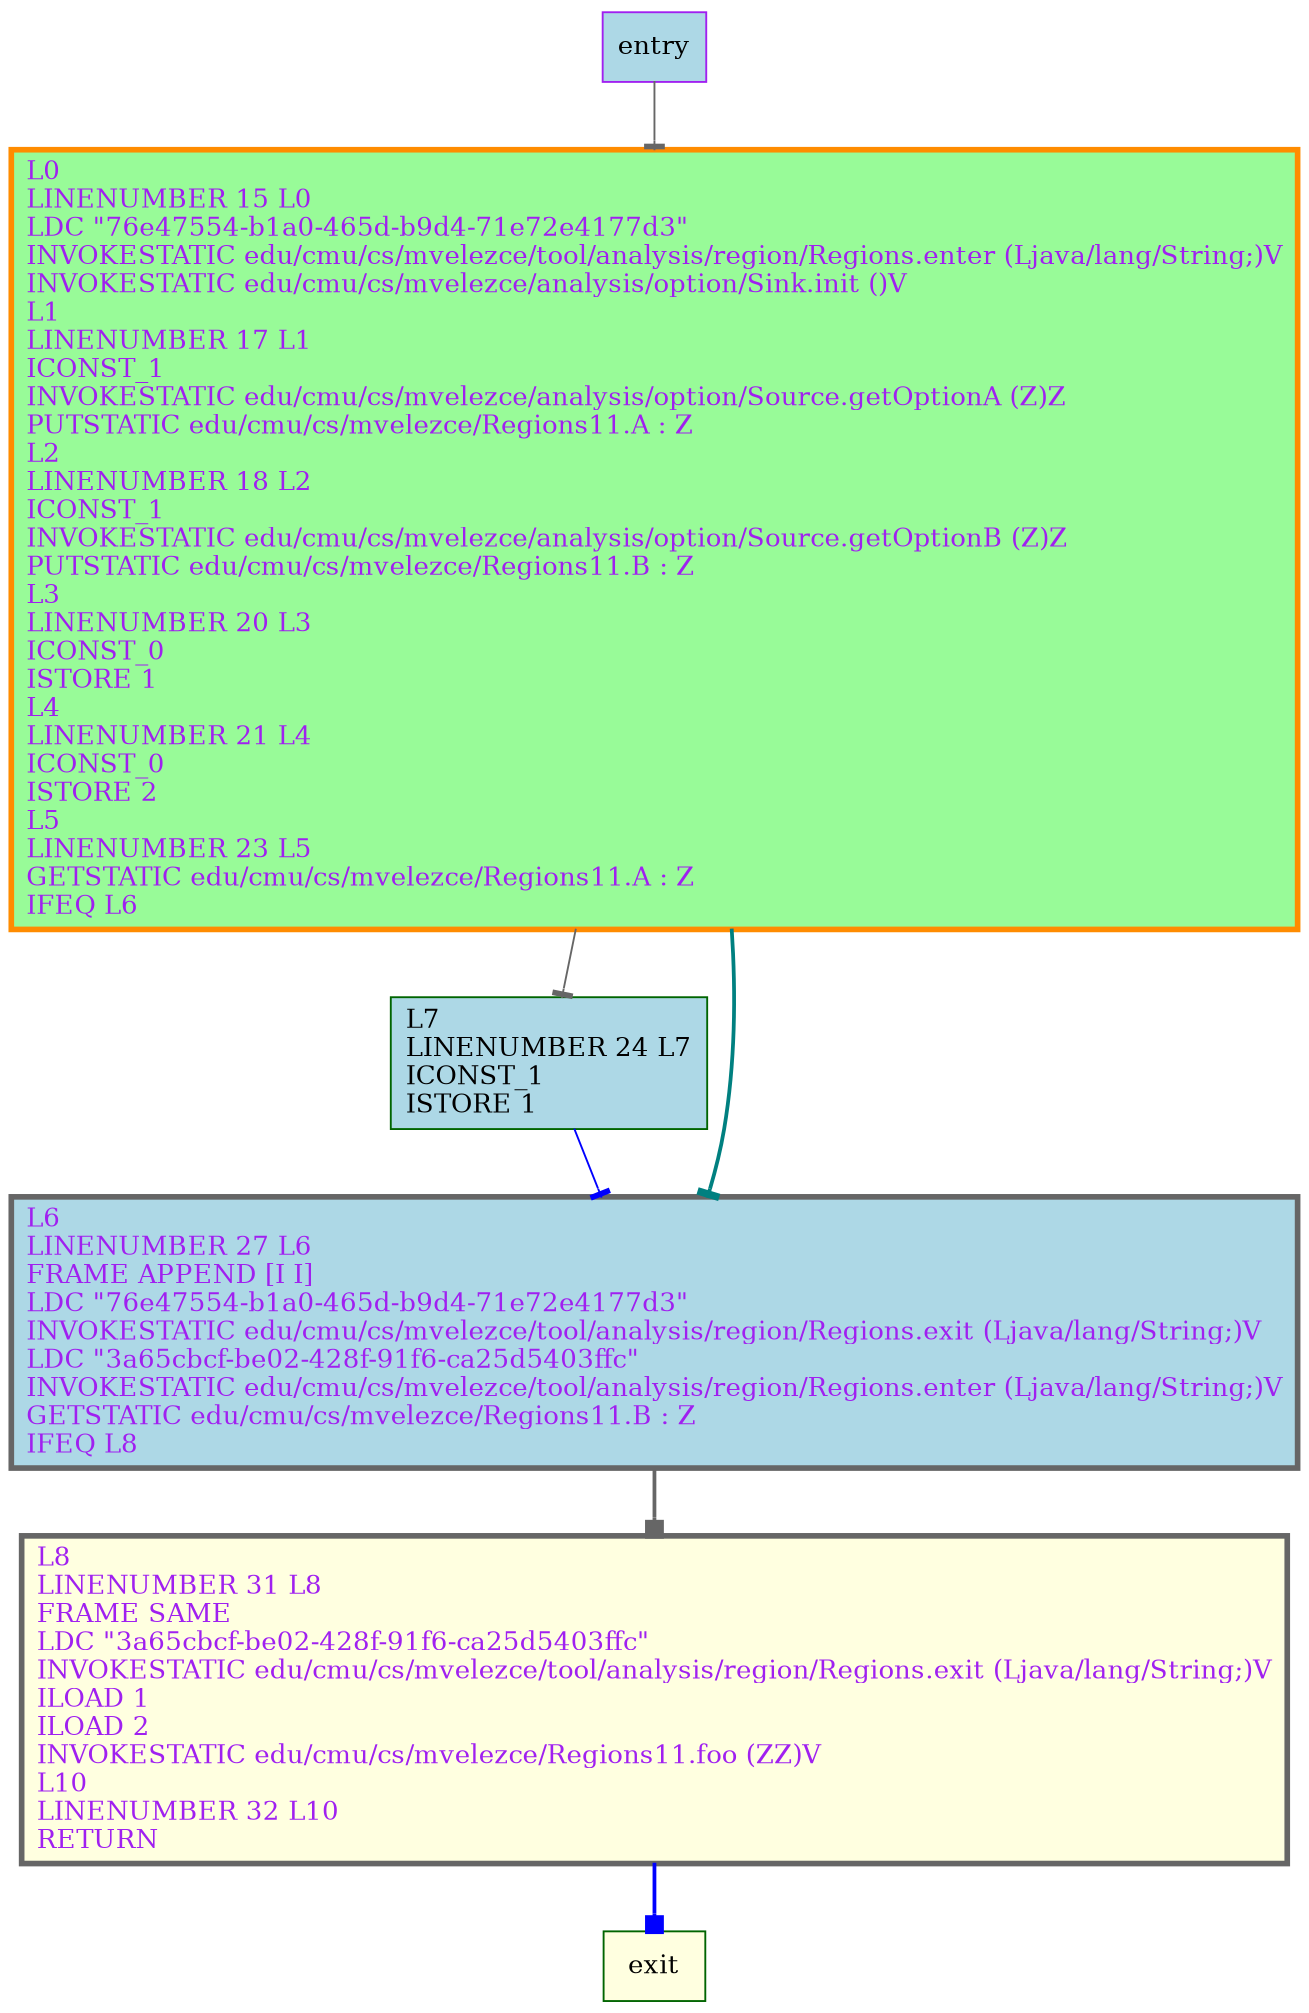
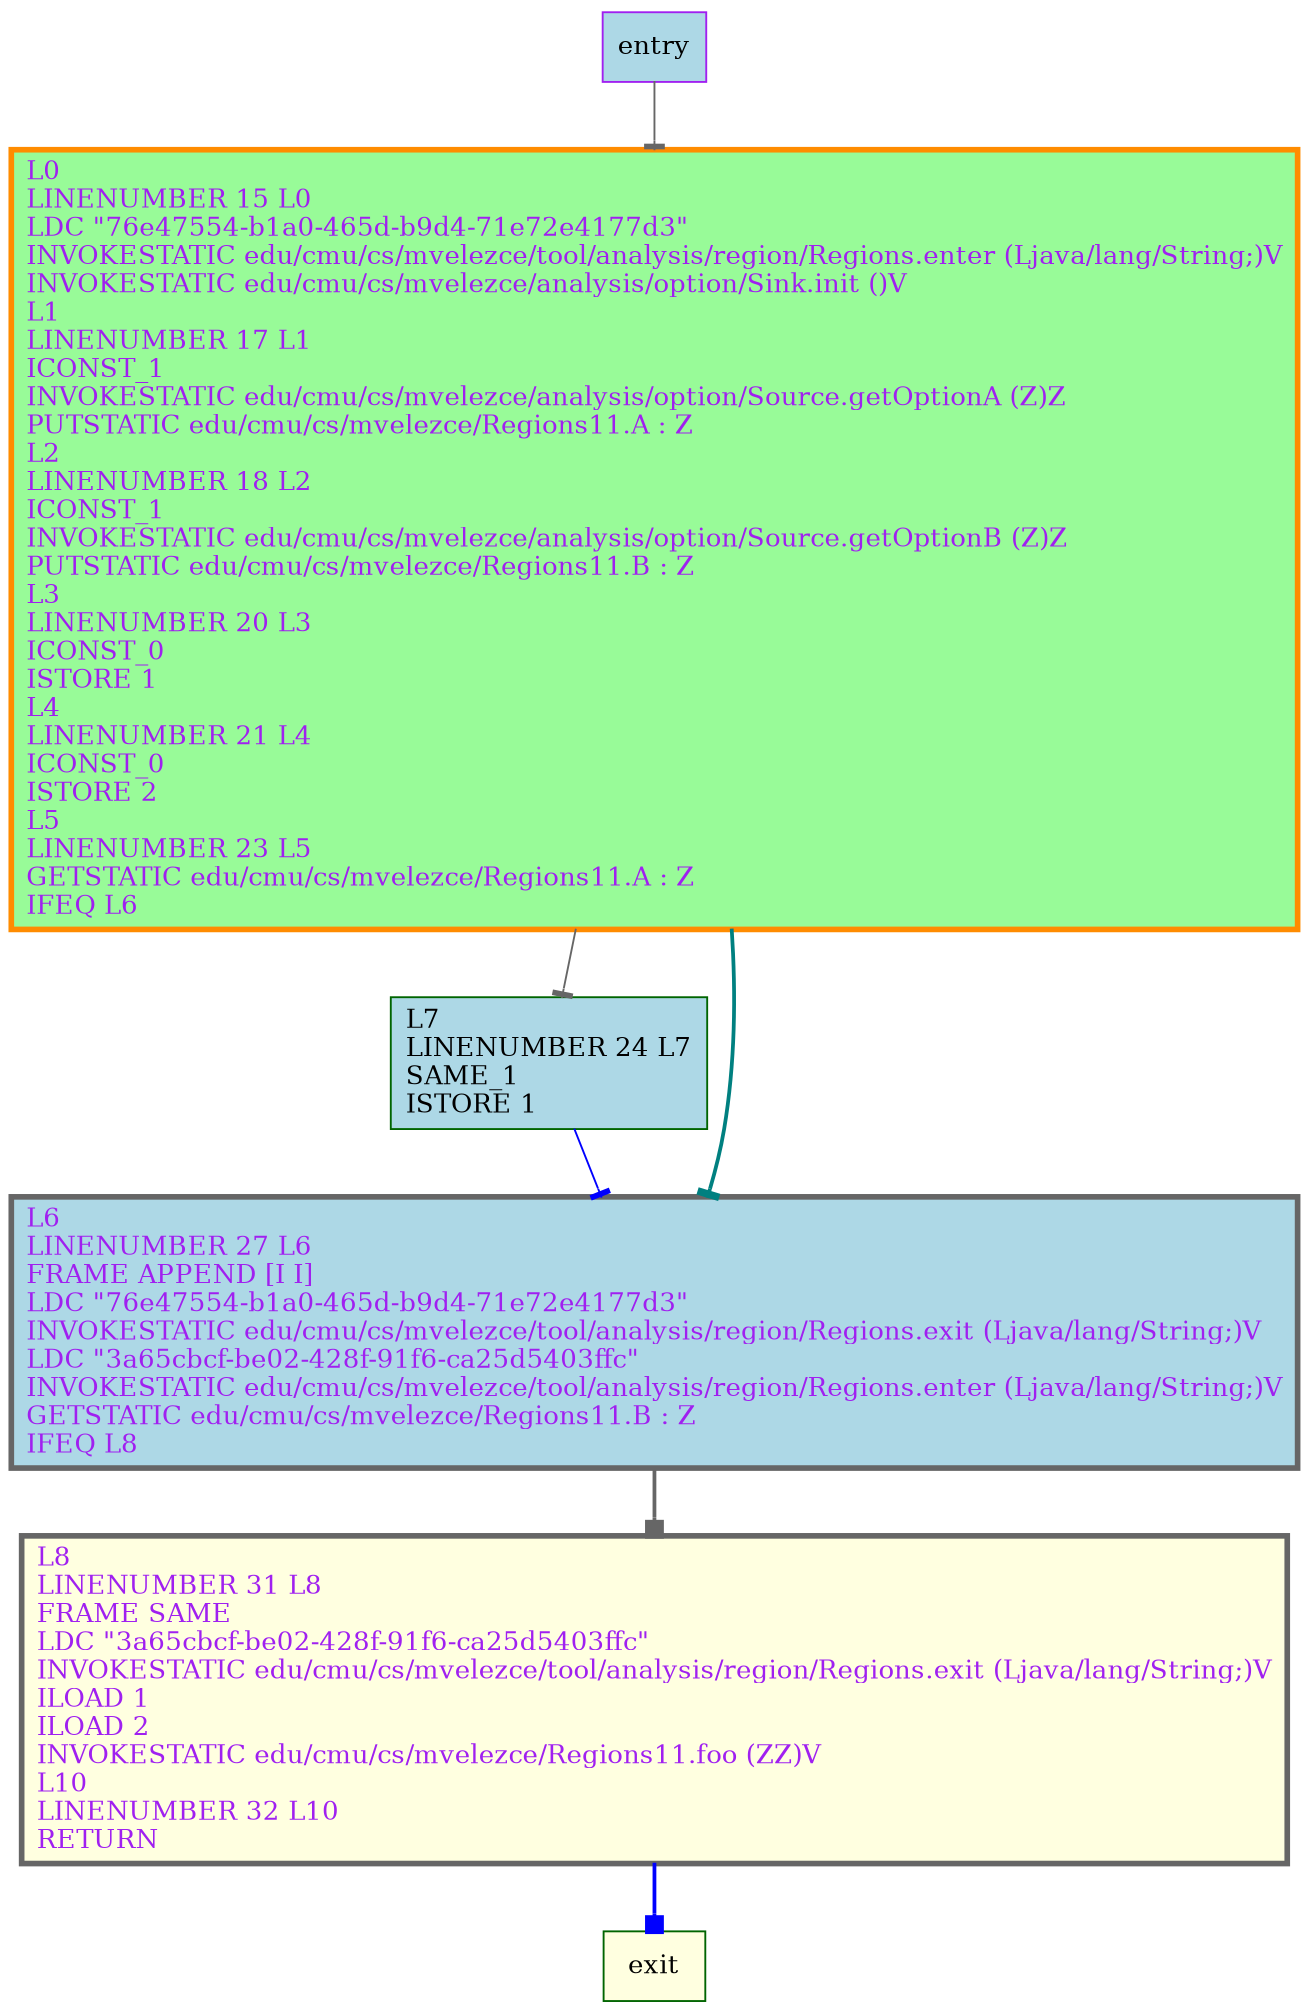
node "L7 LINENUMBER 24 L7 ICONST_1 ISTORE 1": label "L7 LINENUMBER 24 L7 ICONST_1 ISTORE 1" -> "L7 LINENUMBER 24 L7 SAME_1 ISTORE 1"
